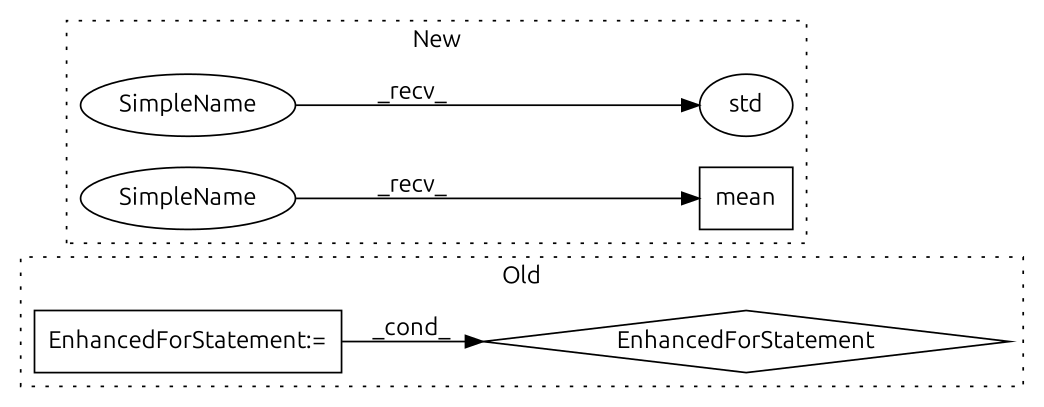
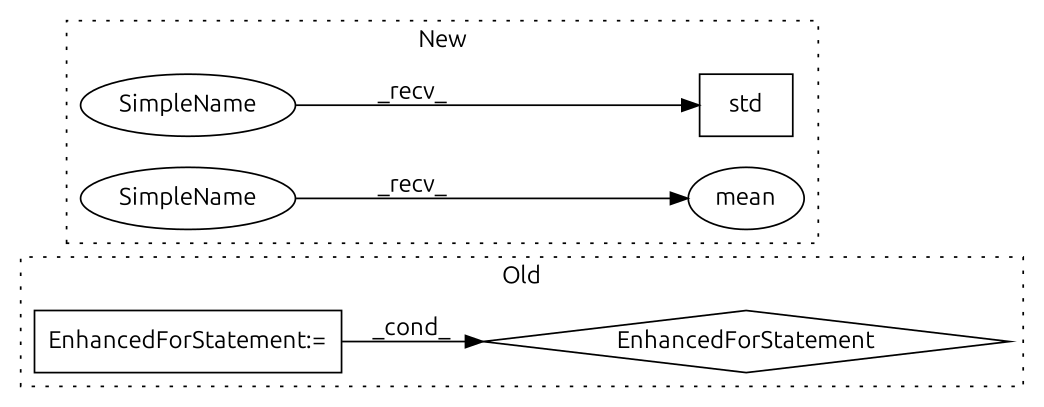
node "std": shape ellipse -> box
node "mean": shape box -> ellipse
